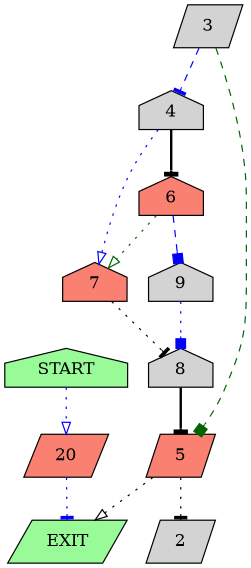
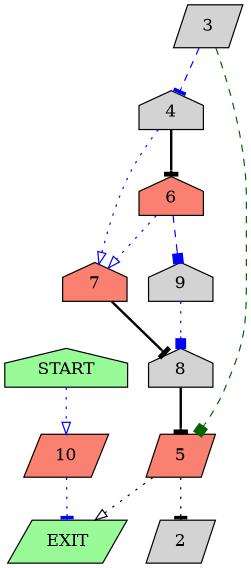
edge "6" -> "7": color darkgreen -> blue
edge "7" -> "8": style dotted -> bold
node "20": label "20" -> "10"
